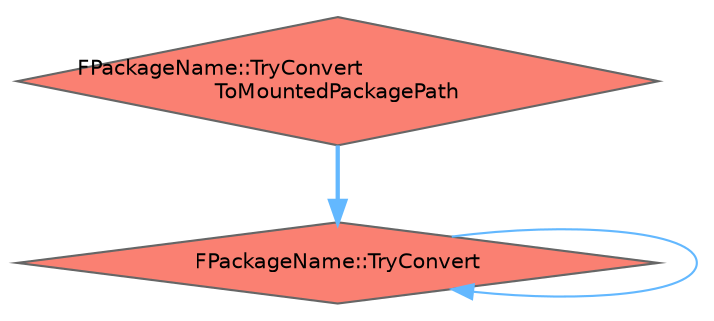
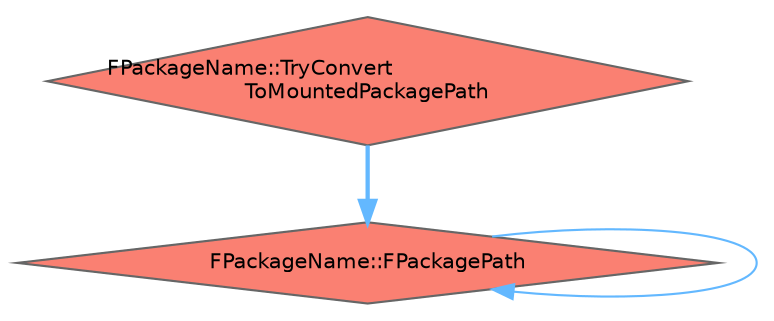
node "FPackageName::TryConvert": label "FPackageName::TryConvert" -> "FPackageName::FPackagePath"
